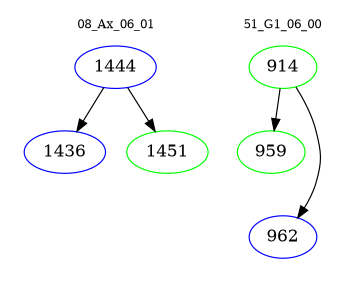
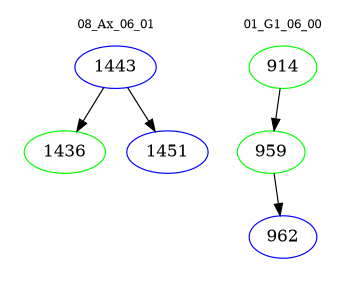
cluster "51_G1_06_00": label "51_G1_06_00" -> "01_G1_06_00"
node "1444": label "1444" -> "1443"
edge "914" -> "962": now "959" -> "962"
node "1436": color blue -> green
node "1451": color green -> blue
